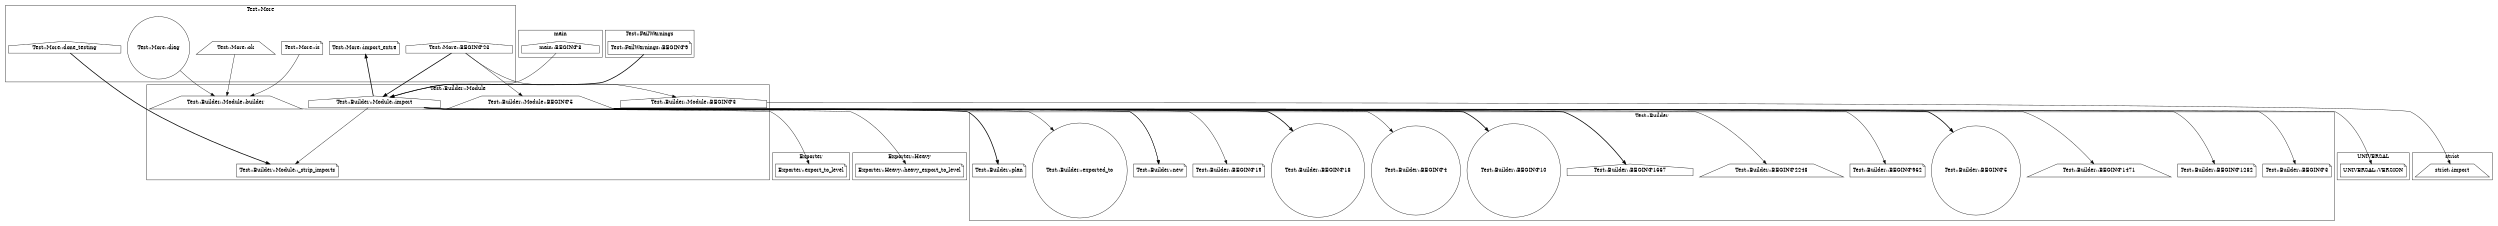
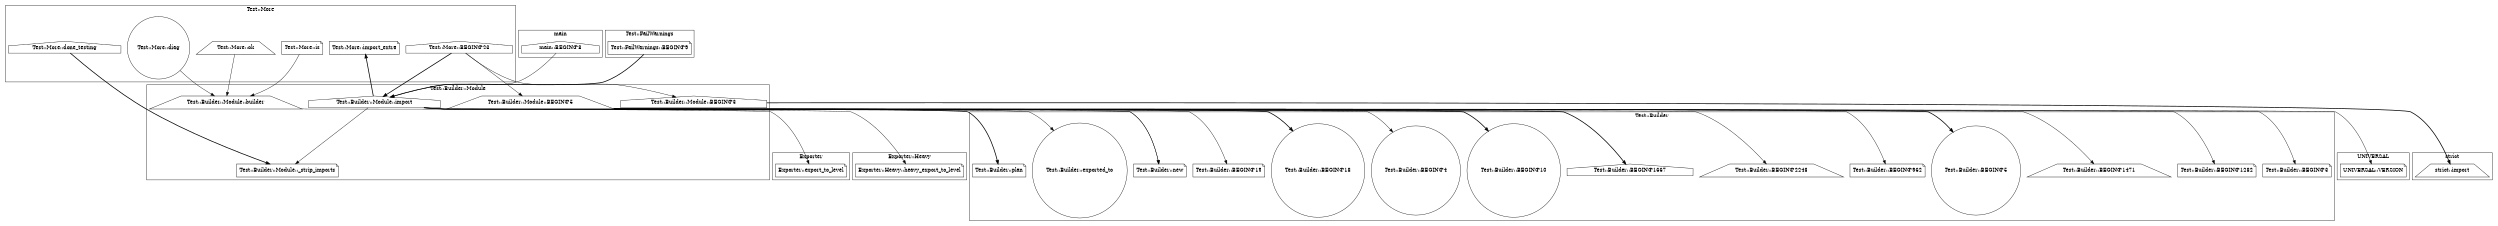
edge "Test::Builder::Module::BEGIN@3" -> "strict::import": style solid -> bold
